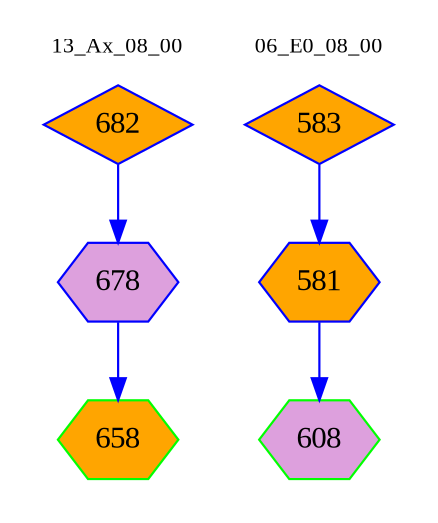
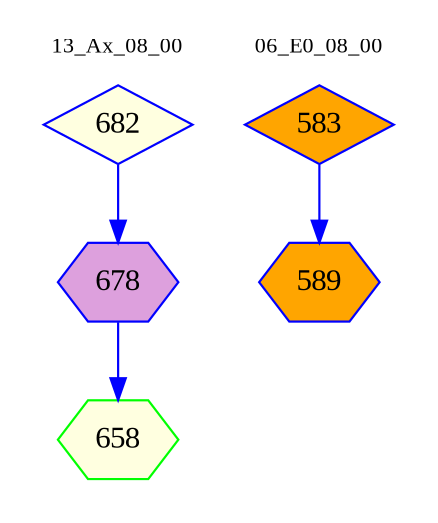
node "682": fillcolor orange -> lightyellow
node "581": label "581" -> "589"
node "658": fillcolor orange -> lightyellow
node "608": removed
